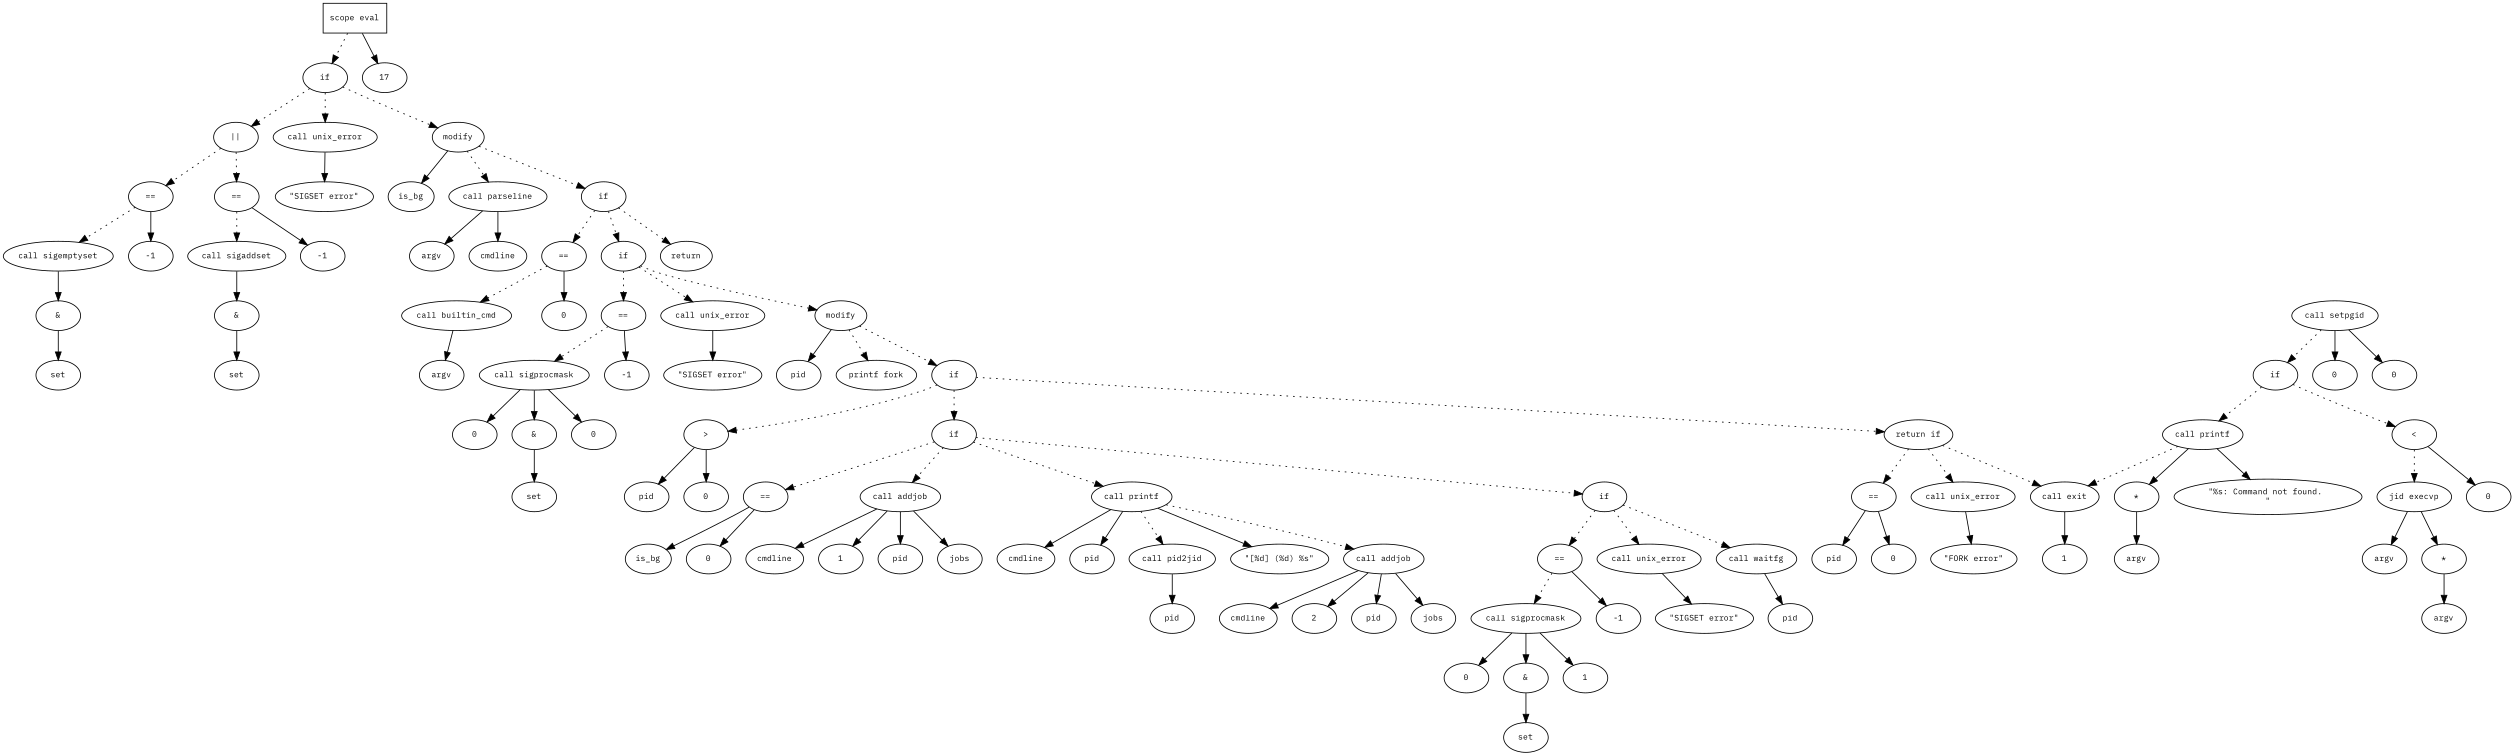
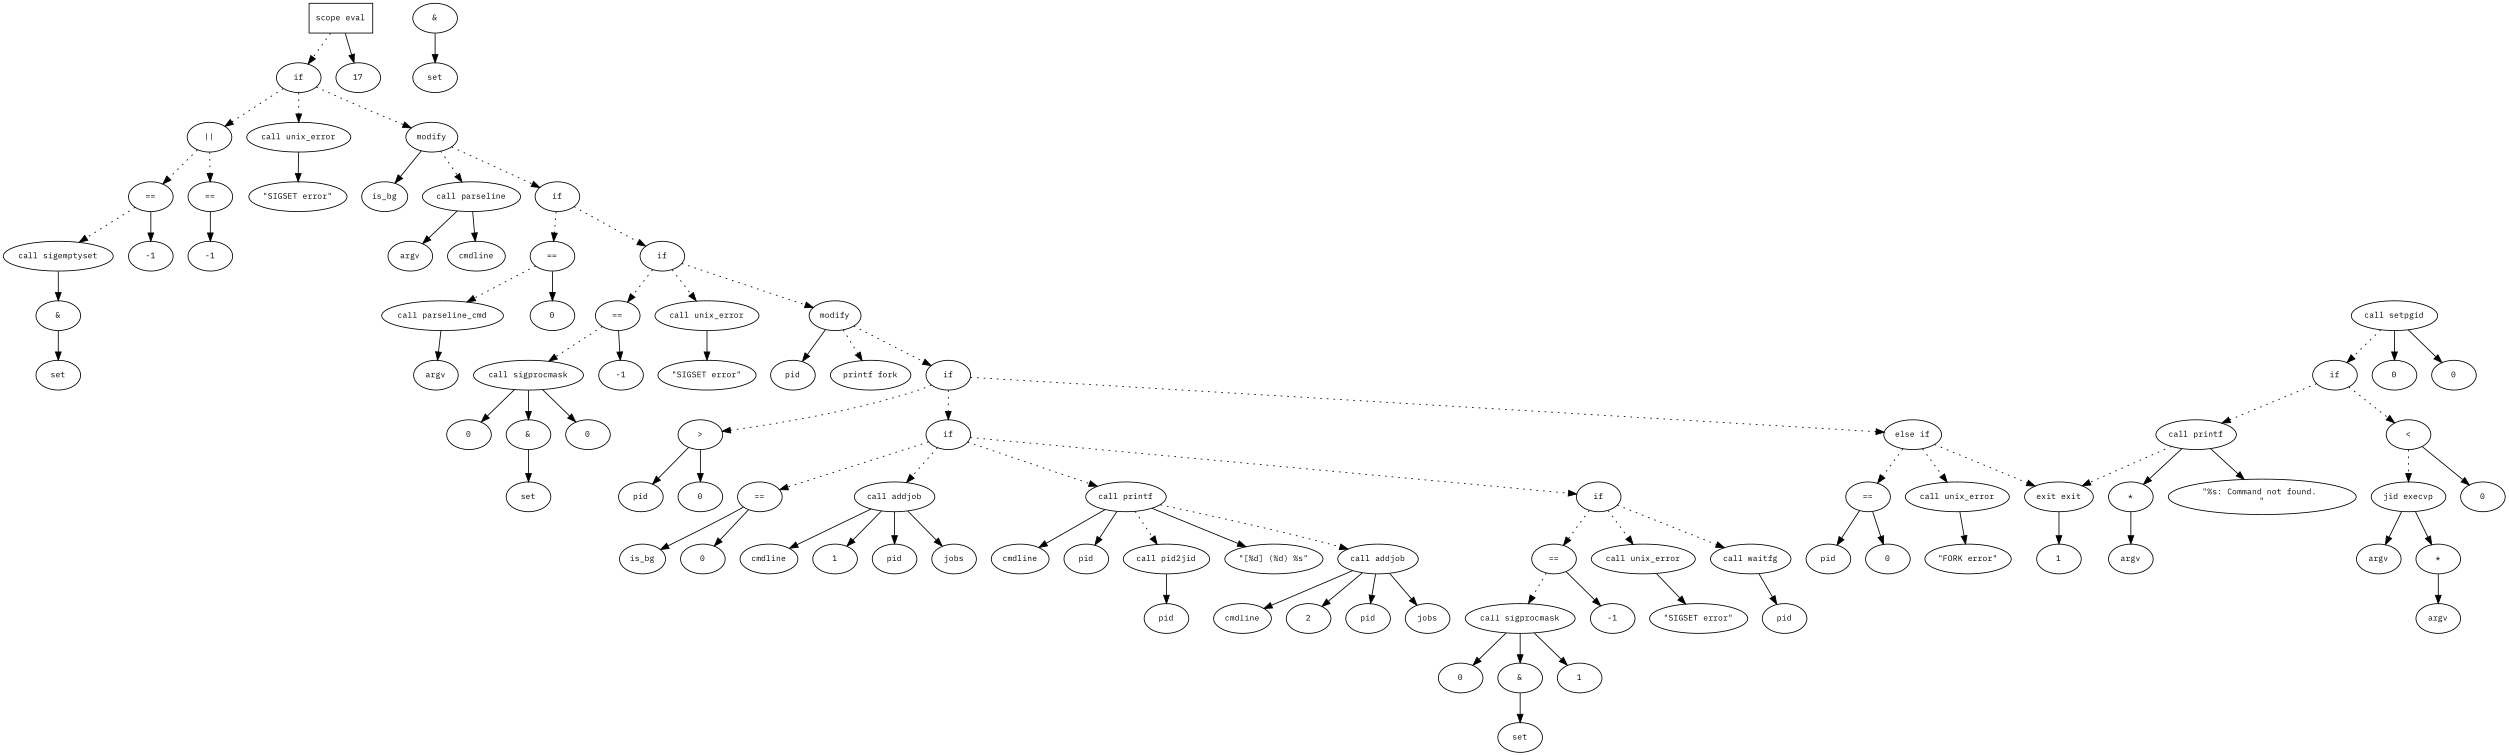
node "call sigaddset": removed
node "return": removed
node "call builtin_cmd": label "call builtin_cmd" -> "call parseline_cmd"
node "return if": label "return if" -> "else if"
node "call exit": label "call exit" -> "exit exit"
